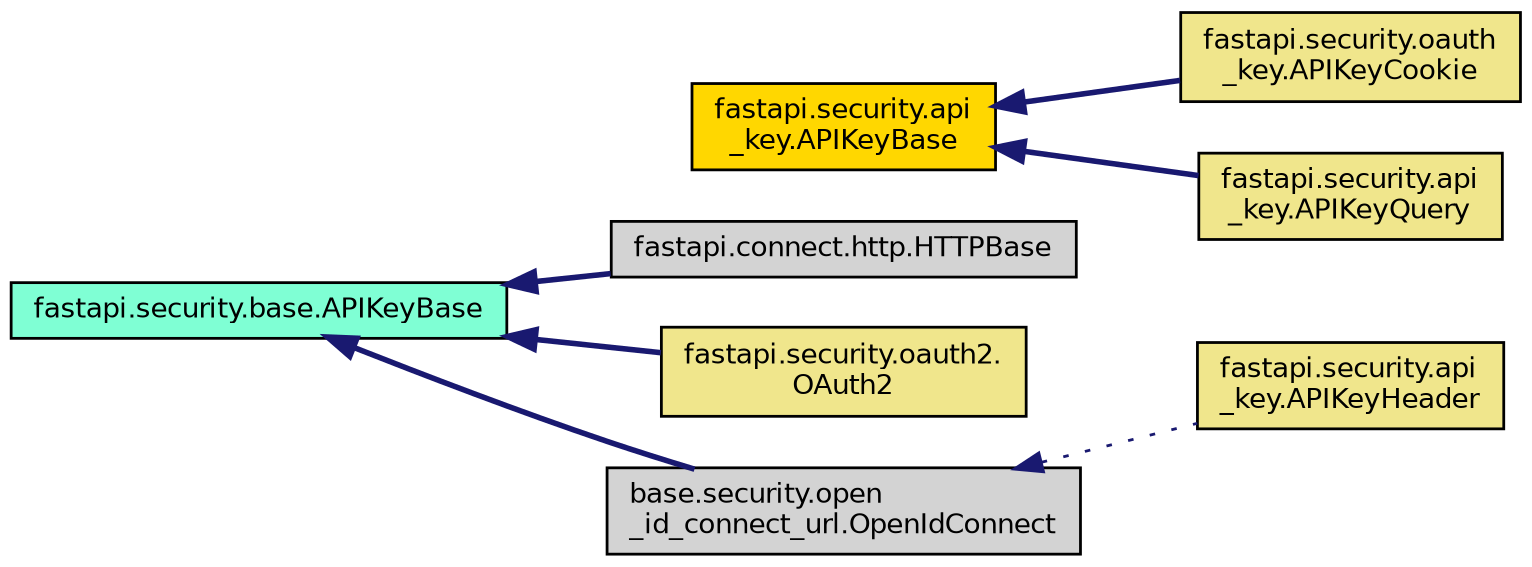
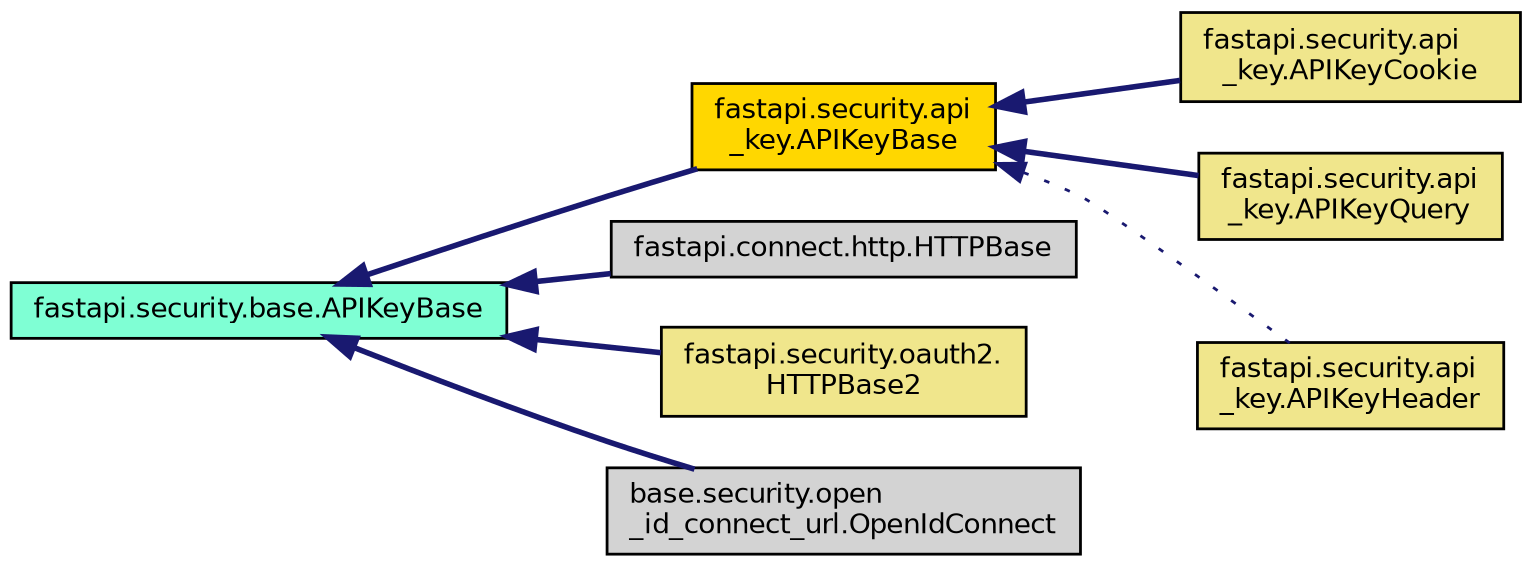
node "fastapi.security.oauth _key.APIKeyCookie": label "fastapi.security.oauth _key.APIKeyCookie" -> "fastapi.security.api _key.APIKeyCookie"
edge "fastapi.security.api _key.APIKeyBase" -> "fastapi.security.base.APIKeyBase": added
node "fastapi.security.oauth2. OAuth2": label "fastapi.security.oauth2. OAuth2" -> "fastapi.security.oauth2. HTTPBase2"
edge "fastapi.security.api _key.APIKeyHeader" -> "base.security.open _id_connect_url.OpenIdConnect": now "fastapi.security.api _key.APIKeyHeader" -> "fastapi.security.api _key.APIKeyBase"
